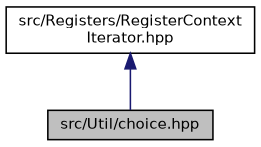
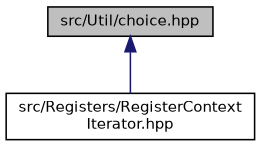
edge "src/Util/choice.hpp" -> "src/Registers/RegisterContext Iterator.hpp": reversed
